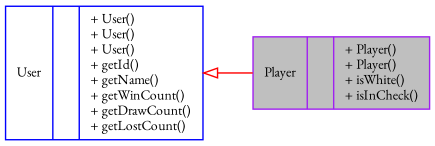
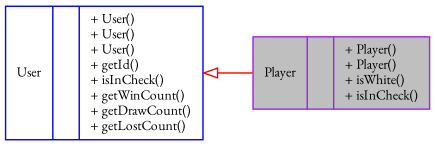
node "User": text "+ getName()" -> "+ isInCheck()"
